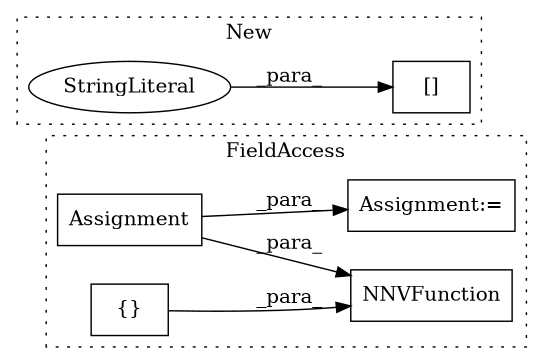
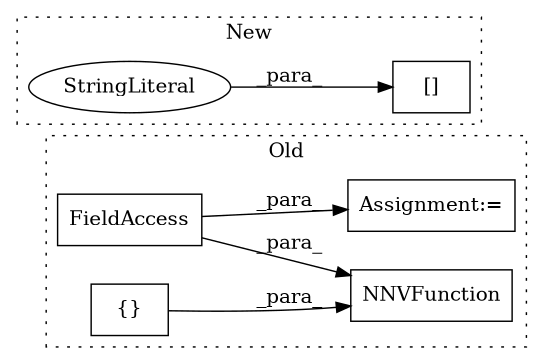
cluster "FieldAccess": label "FieldAccess" -> "Old"
node "Assignment": label "Assignment" -> "FieldAccess"
